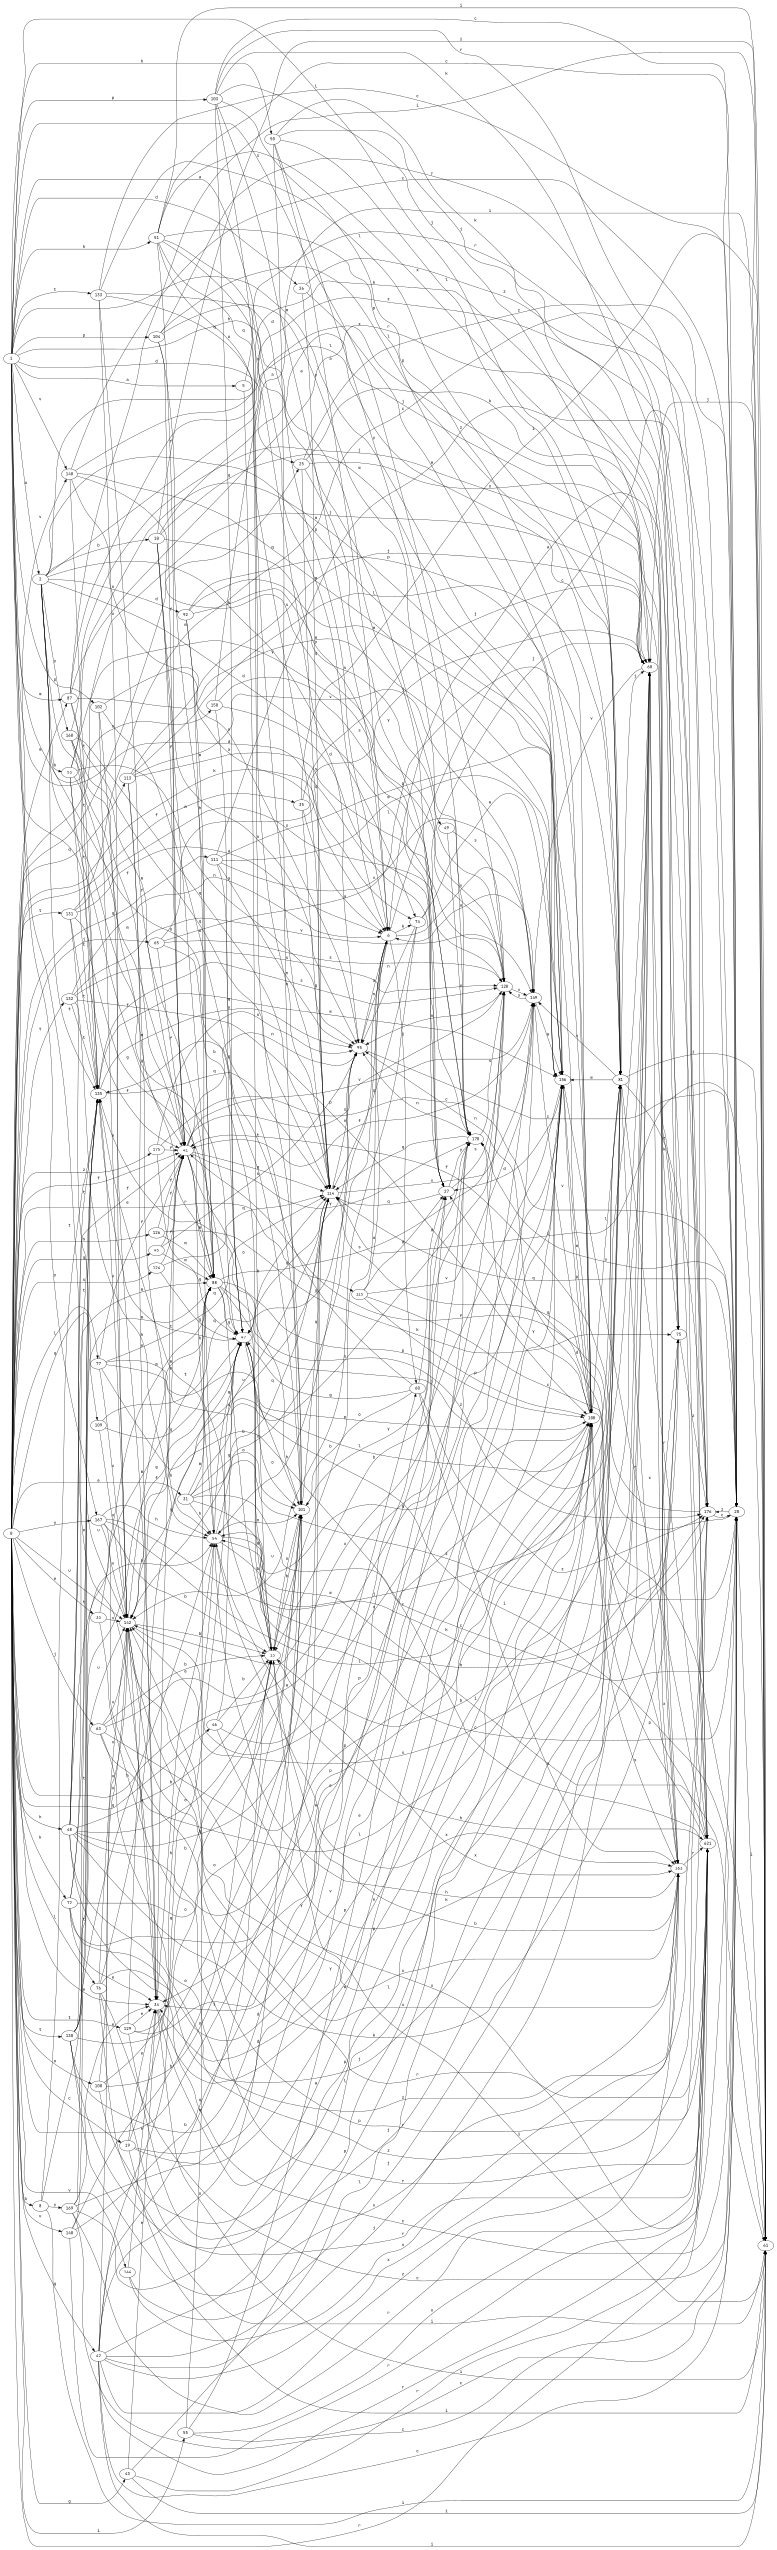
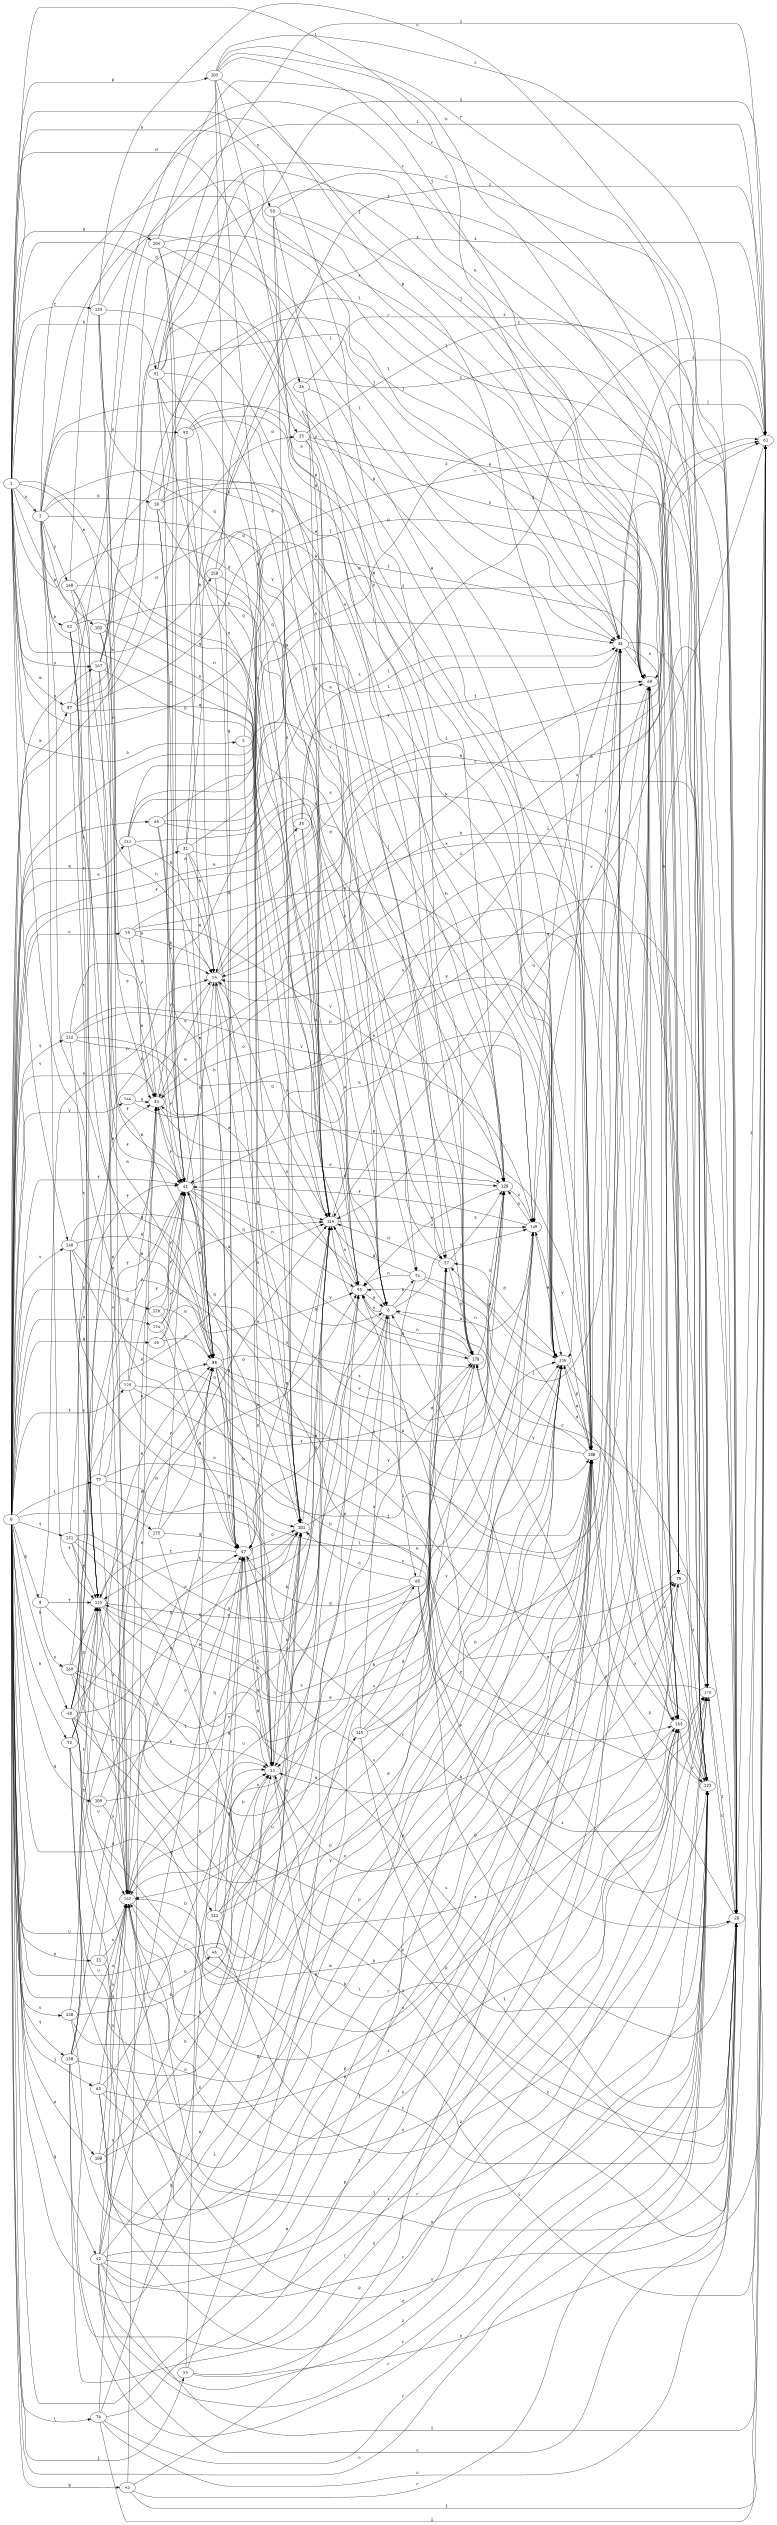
node "49": removed
node "621": label "621" -> "121"
